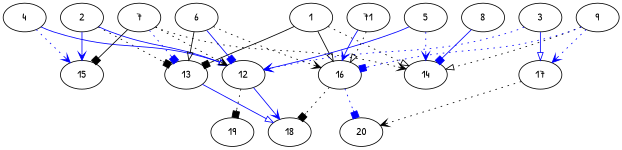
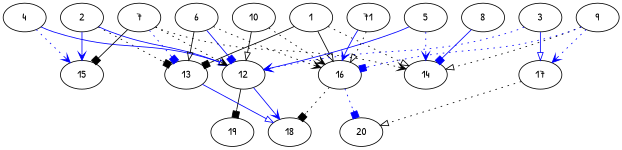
node "10": added
edge "12" -> "19": style dotted -> solid
edge "17" -> "20": arrowhead vee -> onormal
